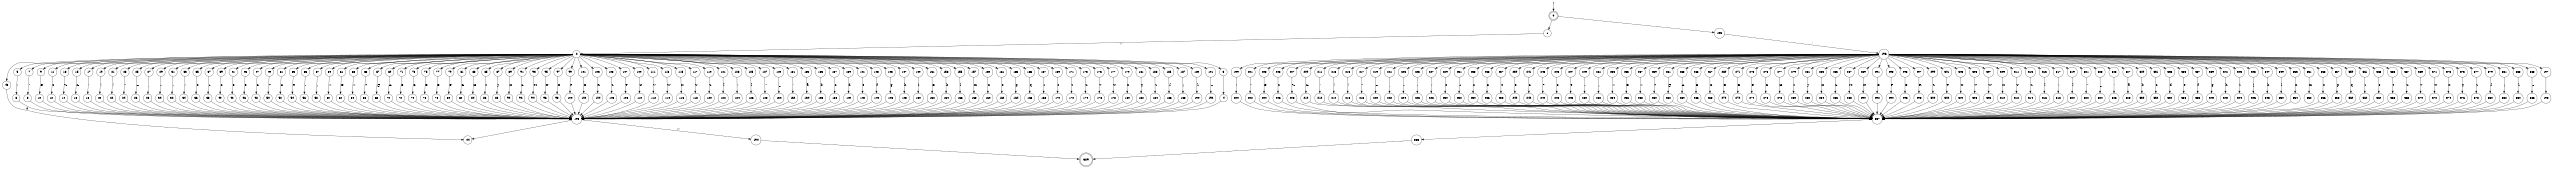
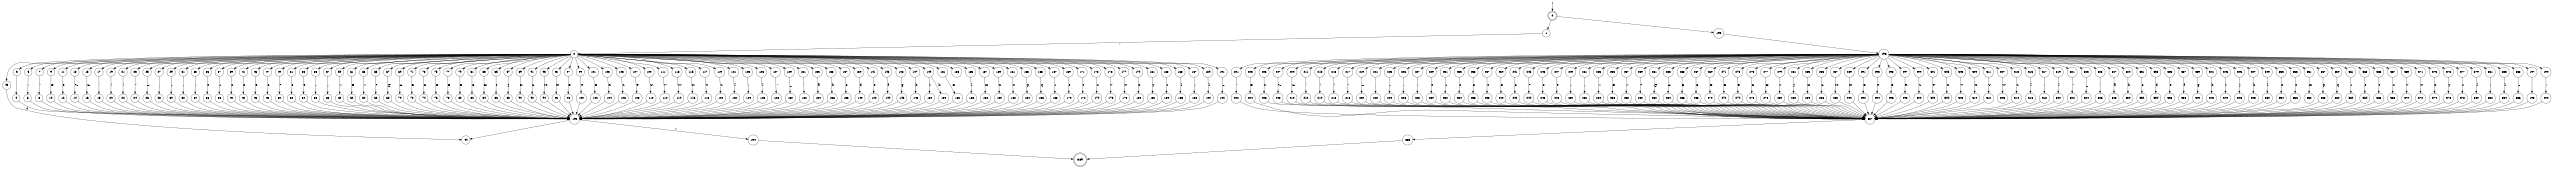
edge "153" -> "154": now "149" -> "154"
edge "308" -> "387": removed
